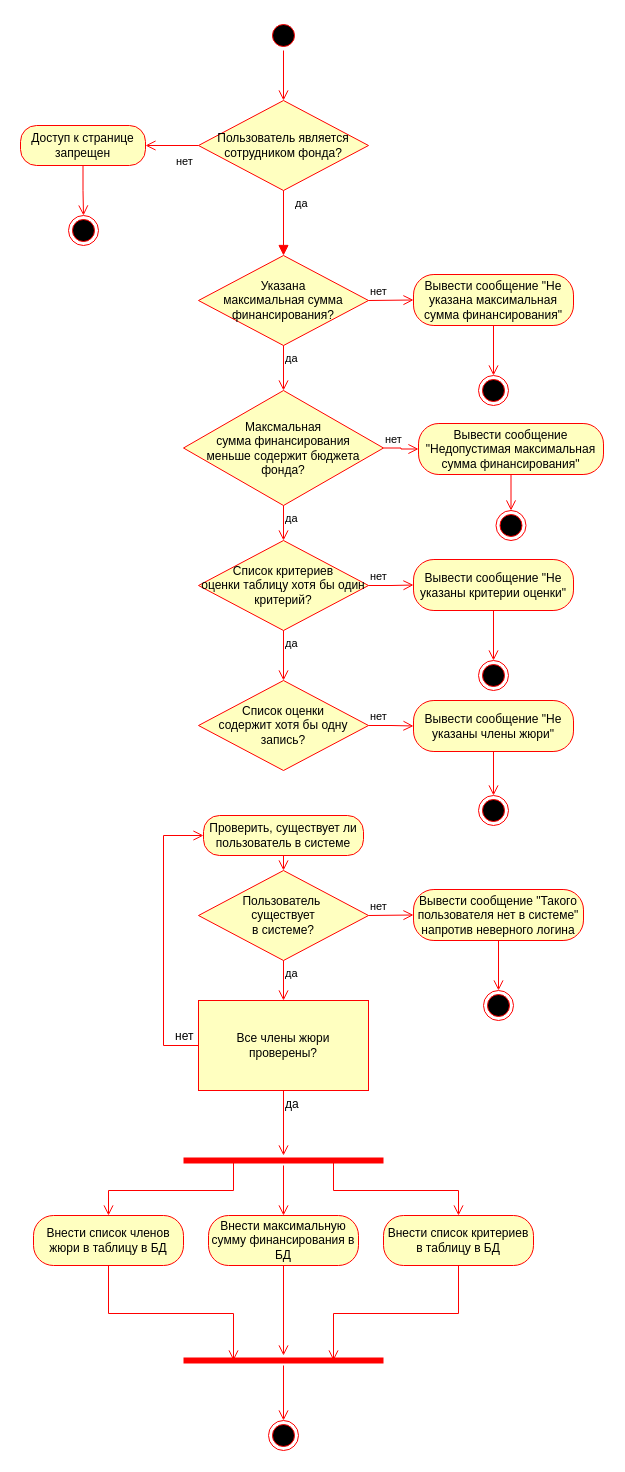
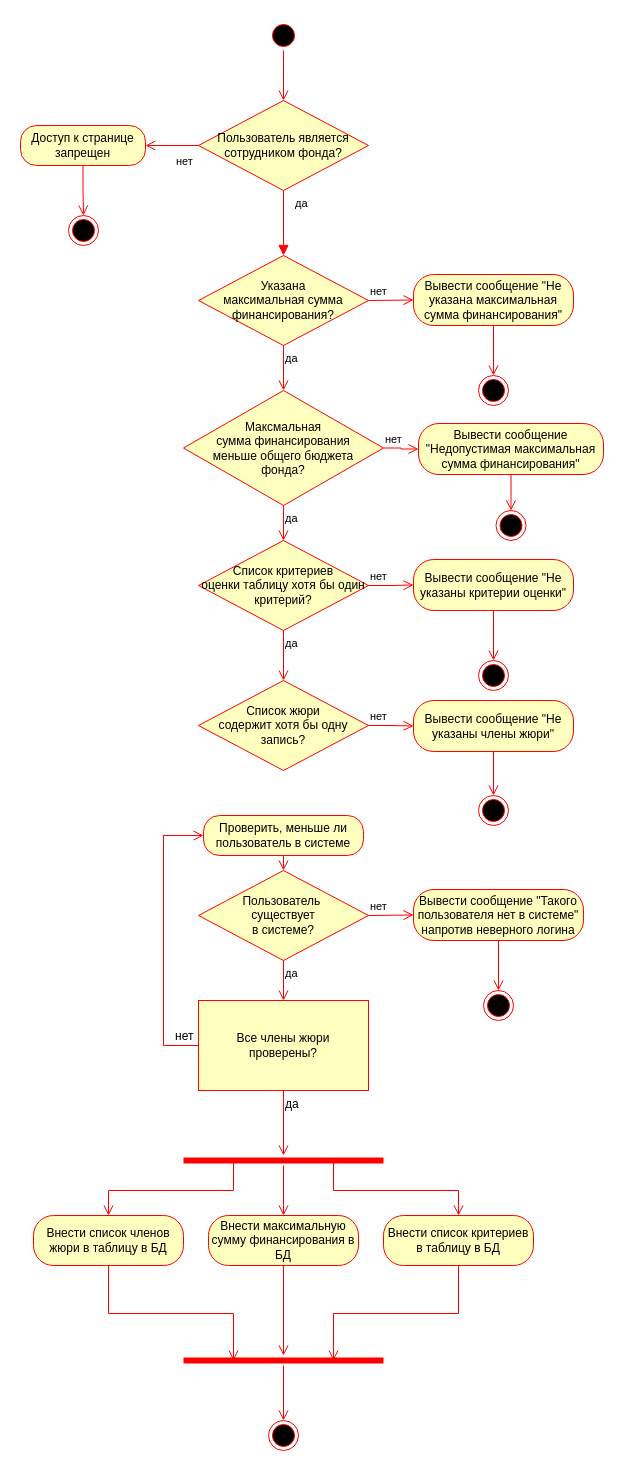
node "Максмальная сумма финансирования меньше содержит бюджета фонда?": label "Максмальная сумма финансирования меньше содержит бюджета фонда?" -> "Максмальная сумма финансирования меньше общего бюджета фонда?"
node "Список оценки содержит хотя бы одну запись?": label "Список оценки содержит хотя бы одну запись?" -> "Список жюри содержит хотя бы одну запись?"
node "Проверить, существует ли пользователь в системе": label "Проверить, существует ли пользователь в системе" -> "Проверить, меньше ли пользователь в системе"
